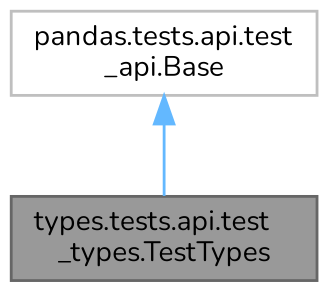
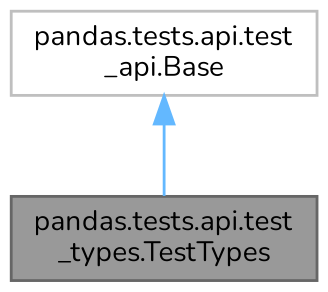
node "types.tests.api.test _types.TestTypes": label "types.tests.api.test _types.TestTypes" -> "pandas.tests.api.test _types.TestTypes"
